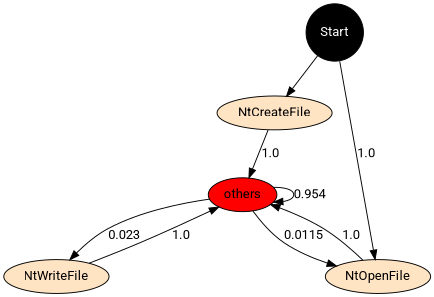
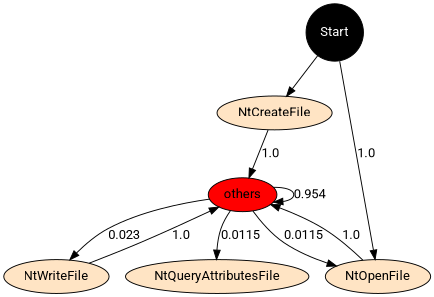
node "NtQueryAttributesFile": added
